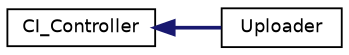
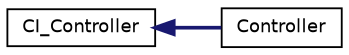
node "Uploader": label "Uploader" -> "Controller"
